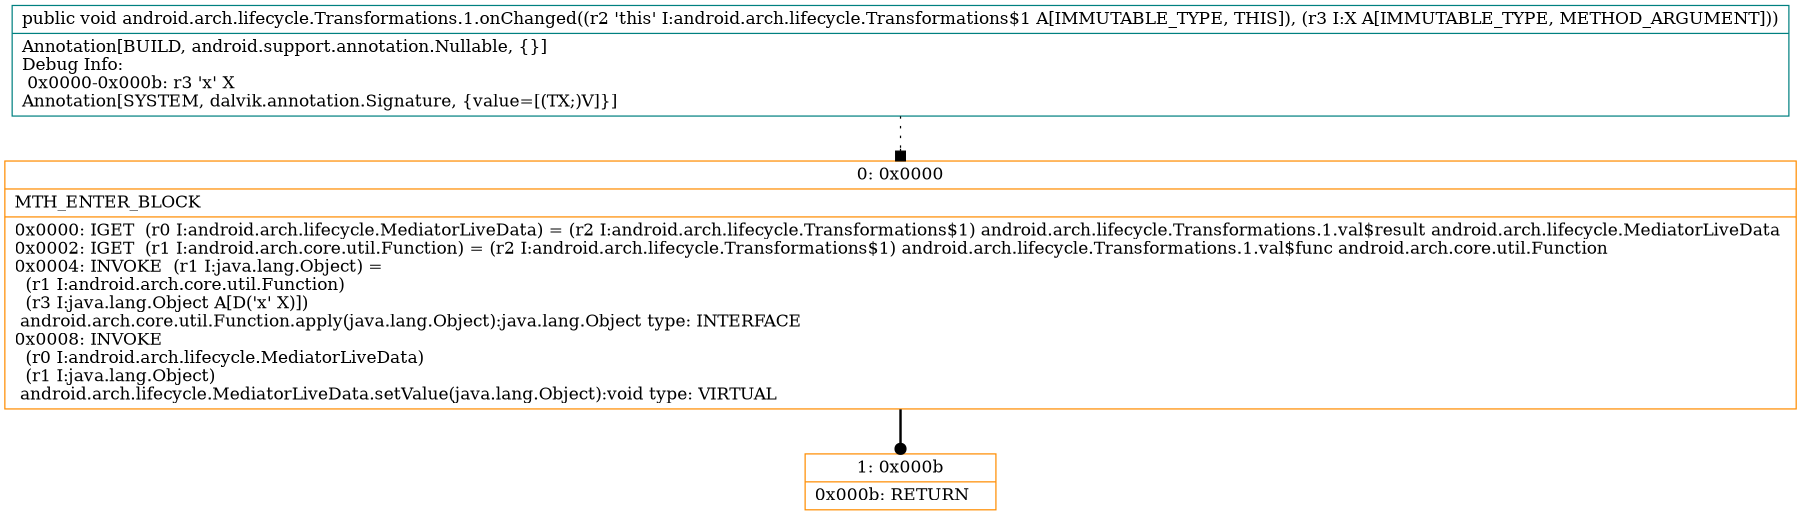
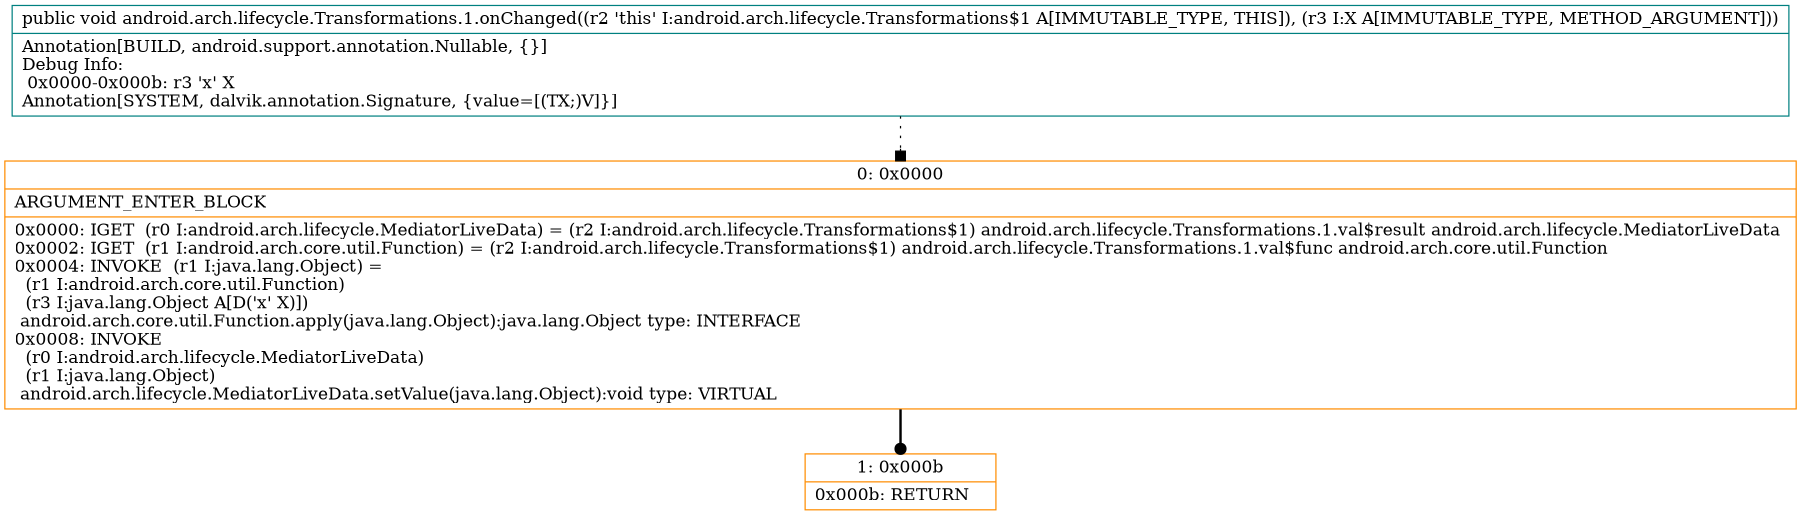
node "0: 0x0000": text "MTH_ENTER_BLOCK" -> "ARGUMENT_ENTER_BLOCK"
